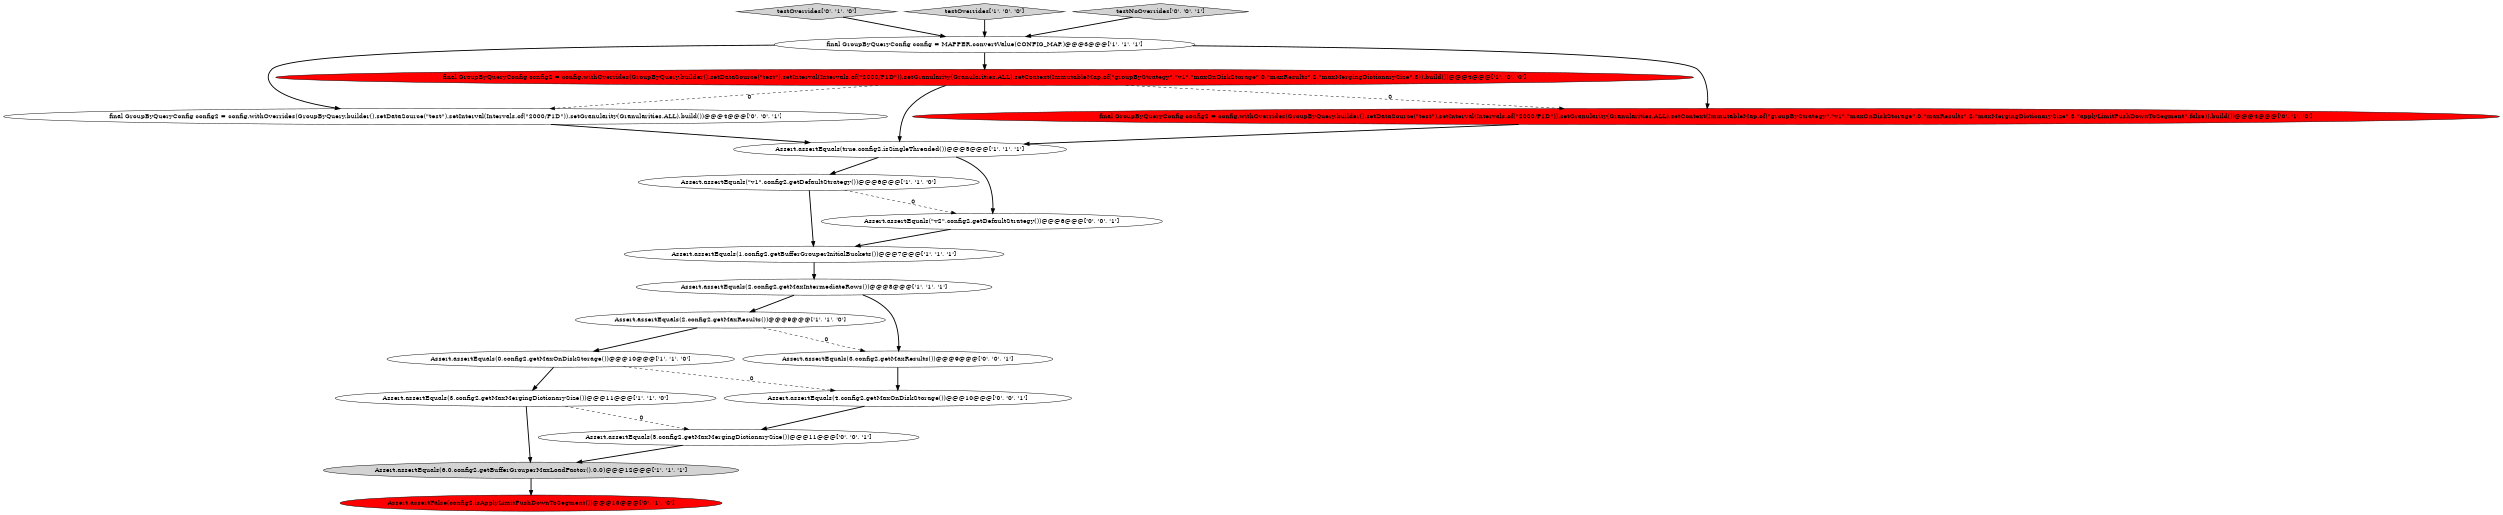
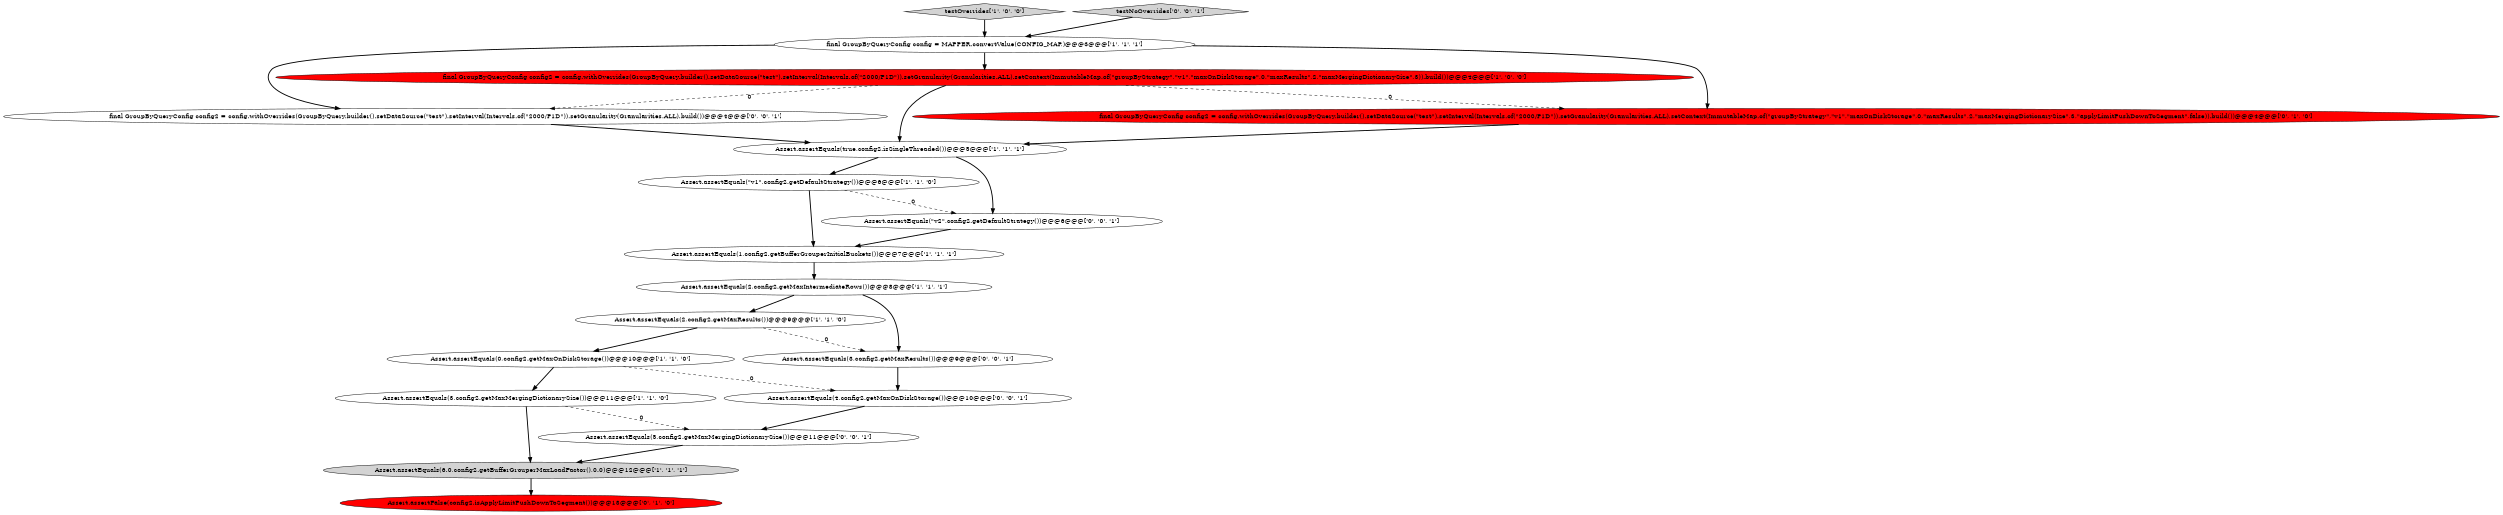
node "testOverrides['0', '1', '0']": removed
